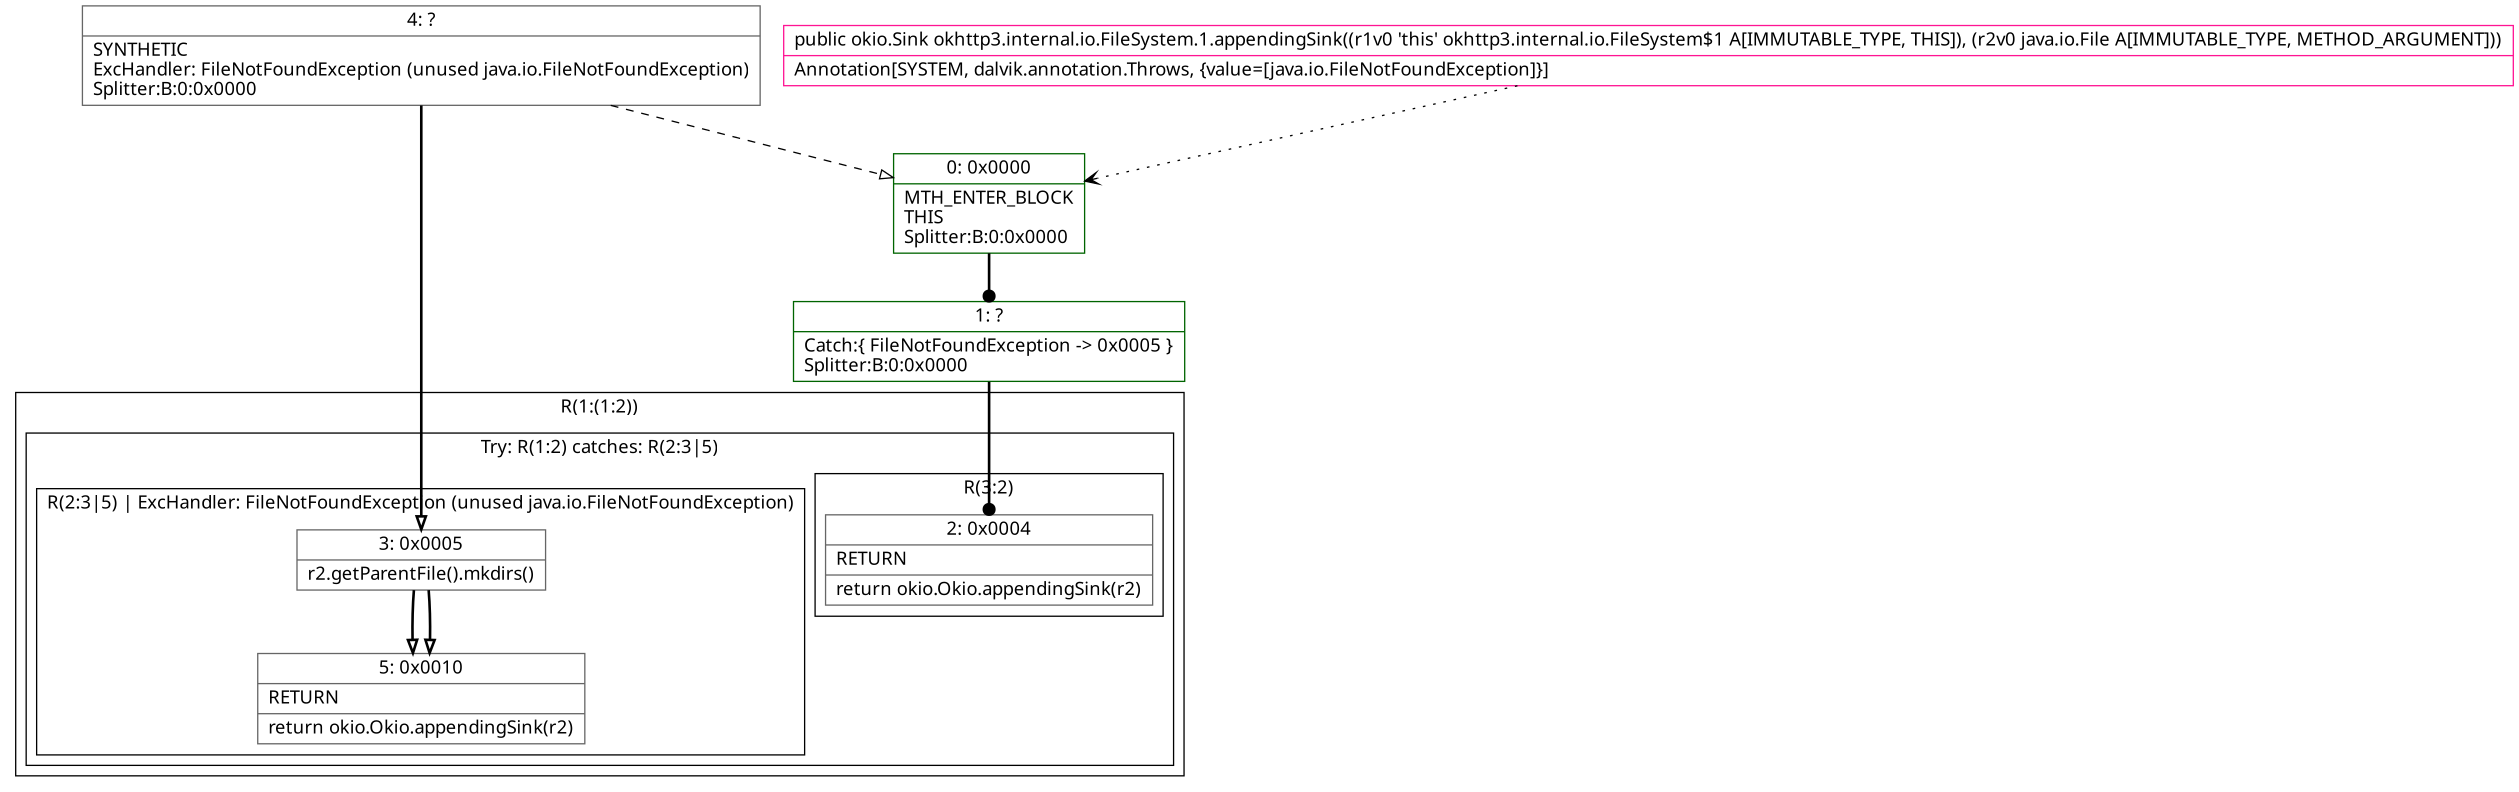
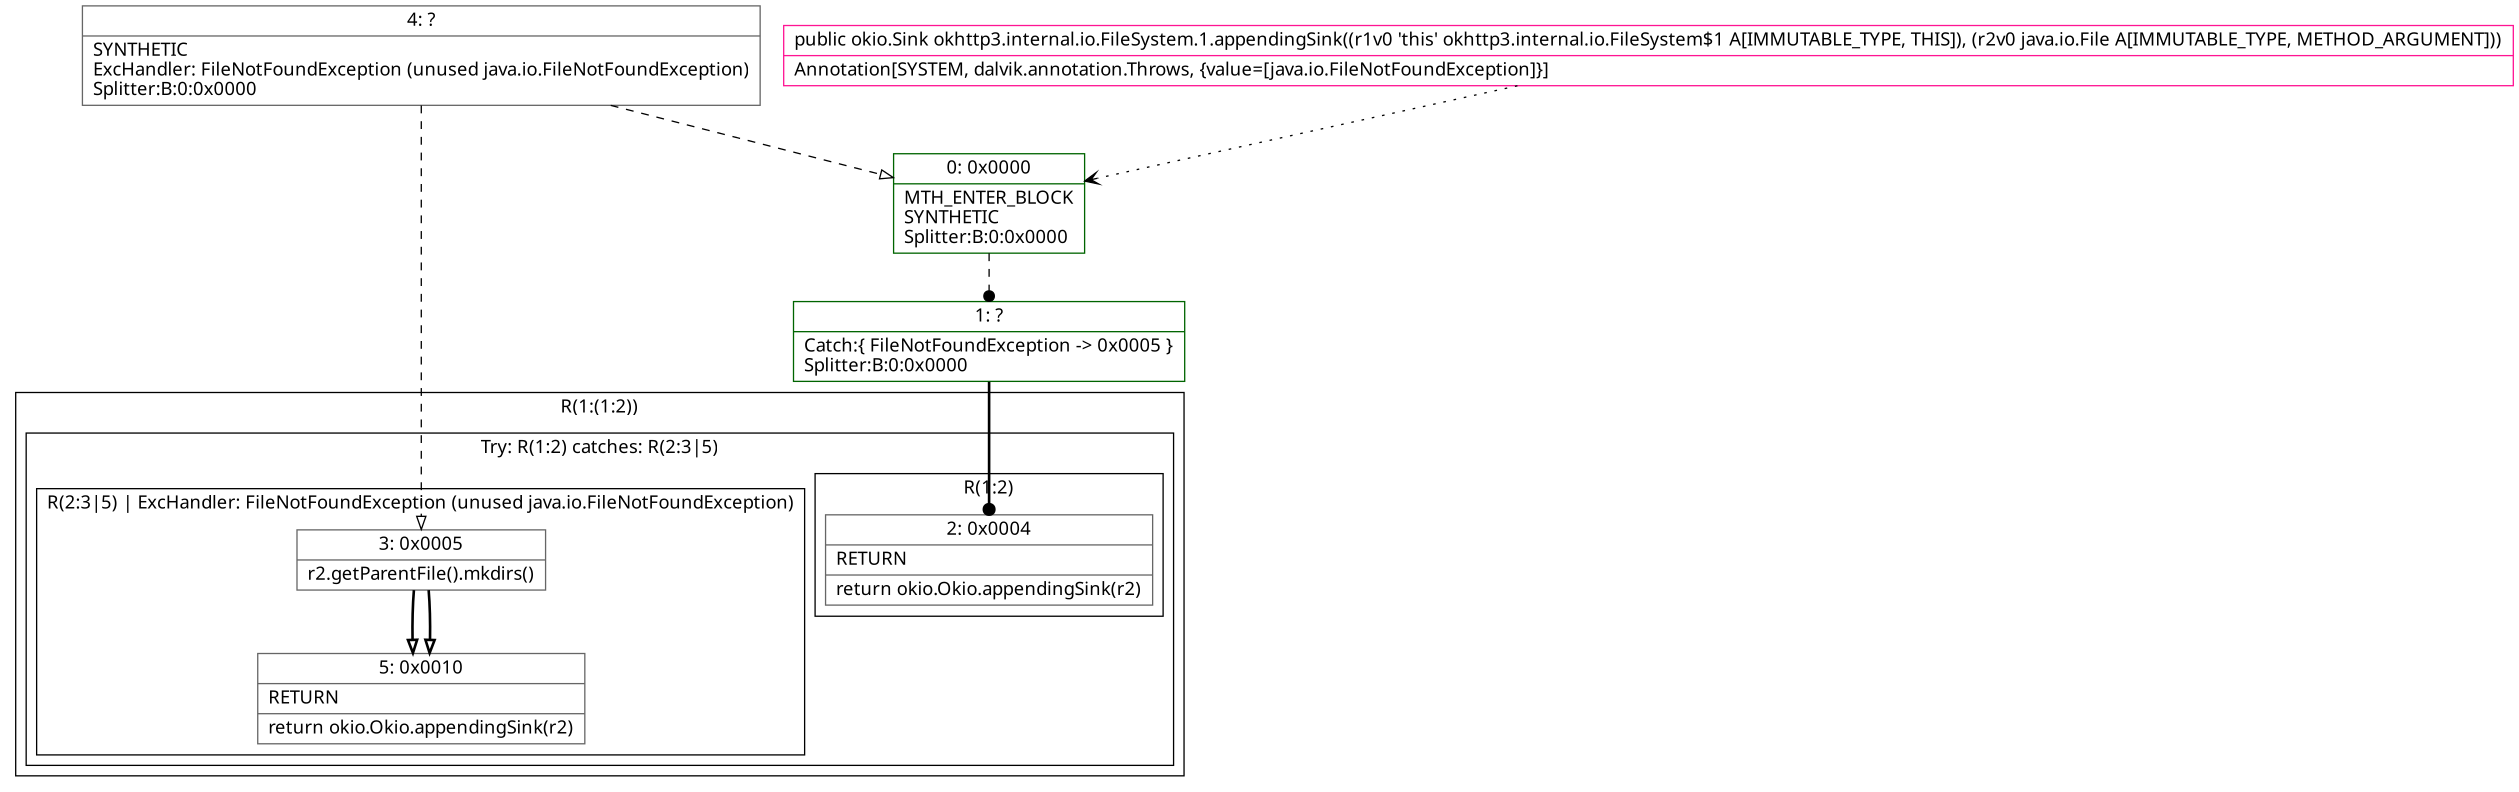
node "0: 0x0000": text "THIS" -> "SYNTHETIC"
edge "0: 0x0000" -> "1: ?": style bold -> dashed
edge "4: ?" -> "3: 0x0005": style bold -> dashed
cluster "R(3:2)": label "R(3:2)" -> "R(1:2)"
